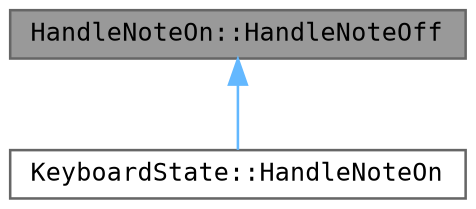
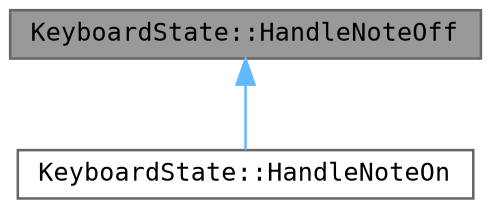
node "HandleNoteOn::HandleNoteOff": label "HandleNoteOn::HandleNoteOff" -> "KeyboardState::HandleNoteOff"
